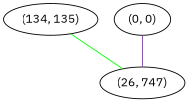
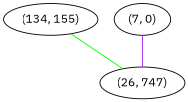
node "(134, 135)": label "(134, 135)" -> "(134, 155)"
node "(0, 0)": label "(0, 0)" -> "(7, 0)"
